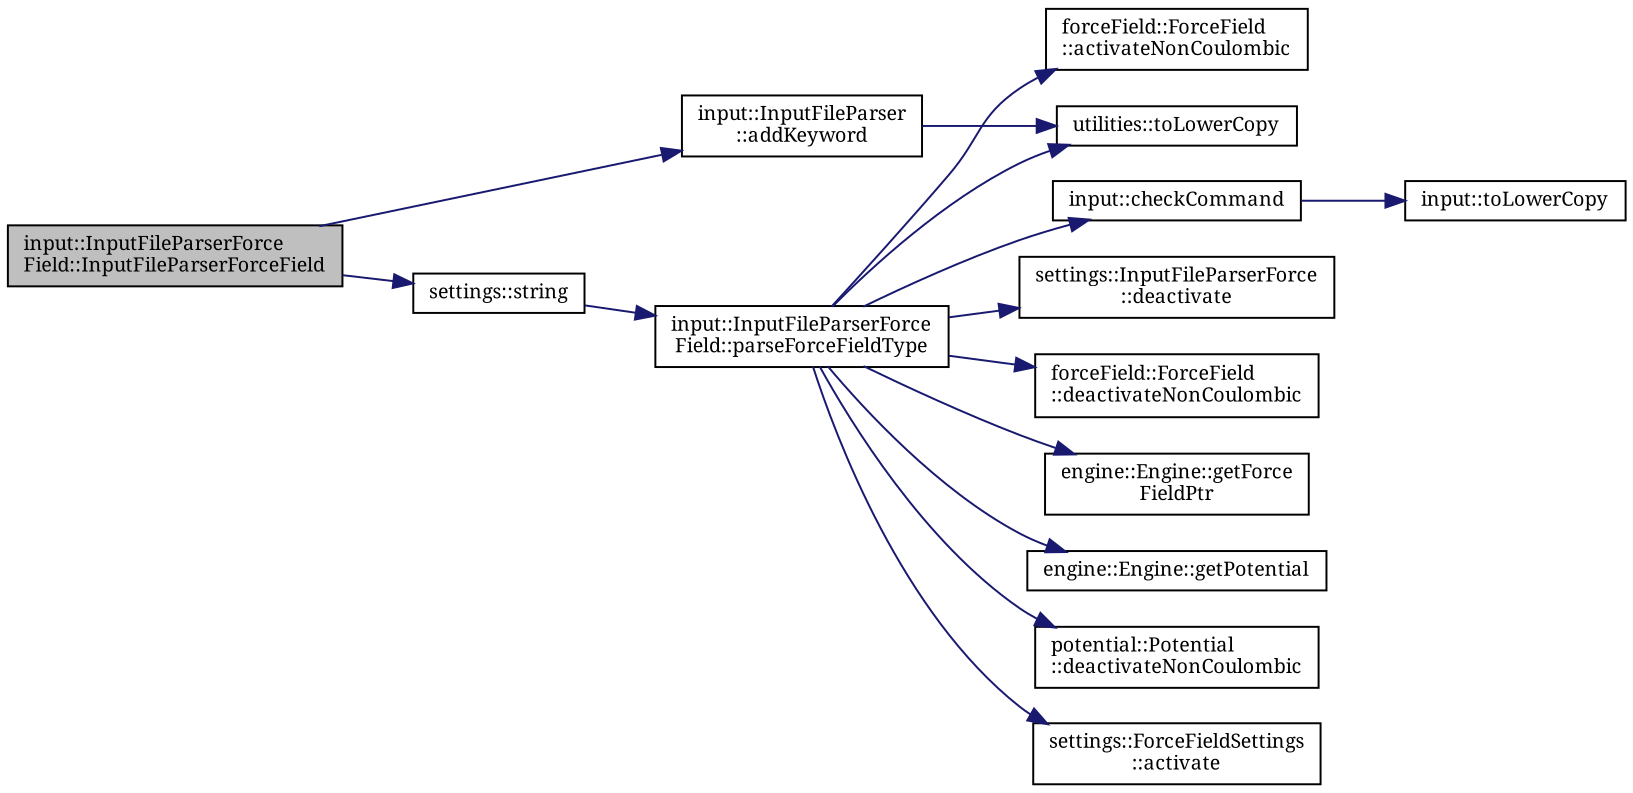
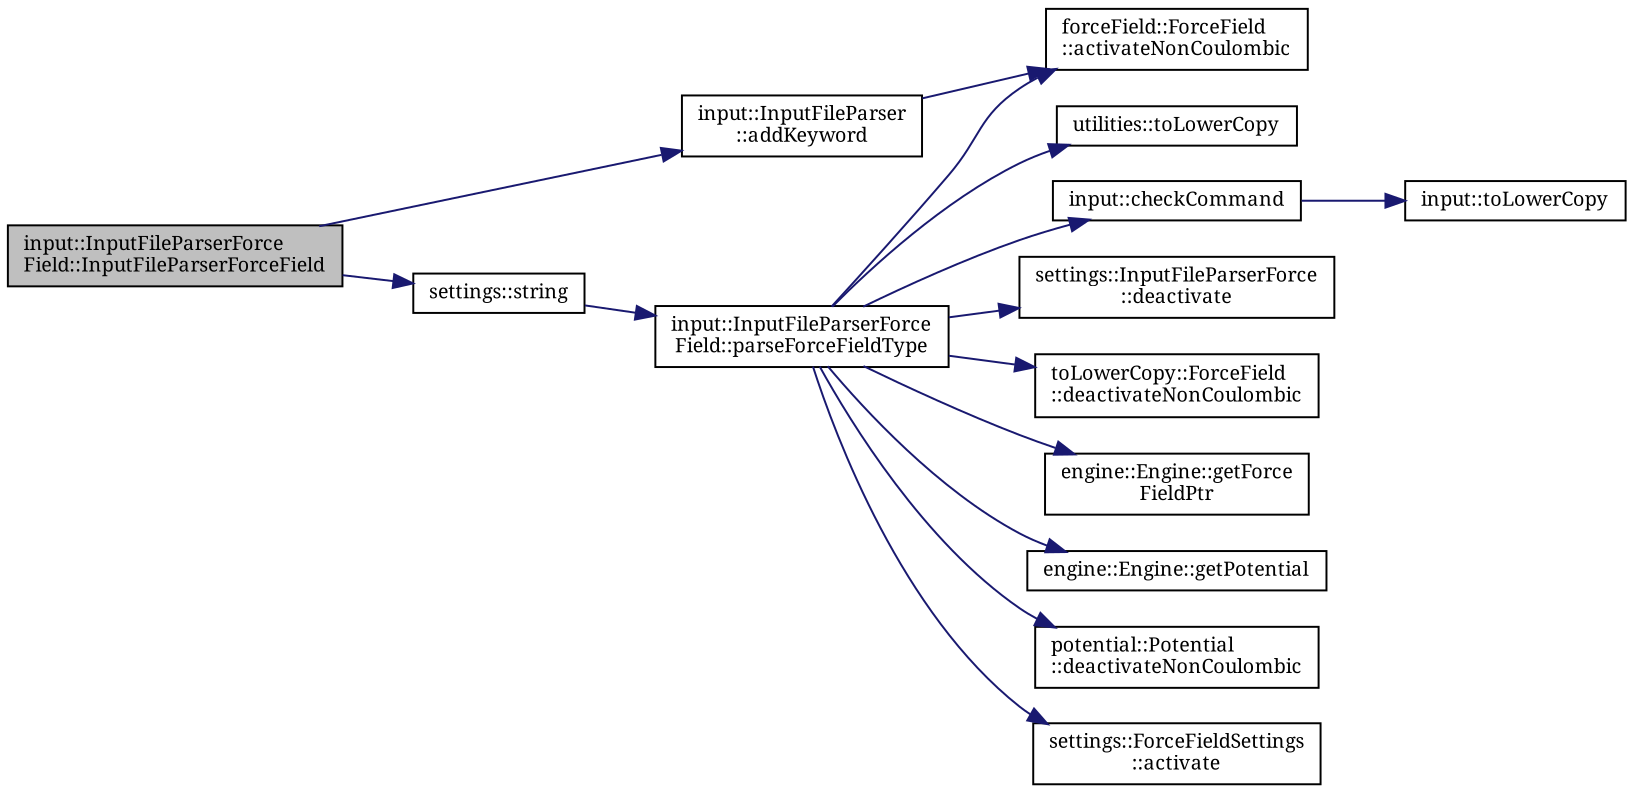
edge "input::InputFileParser ::addKeyword" -> "utilities::toLowerCopy": now "input::InputFileParser ::addKeyword" -> "forceField::ForceField ::activateNonCoulombic"
node "forceField::ForceField ::deactivateNonCoulombic": label "forceField::ForceField ::deactivateNonCoulombic" -> "toLowerCopy::ForceField ::deactivateNonCoulombic"
